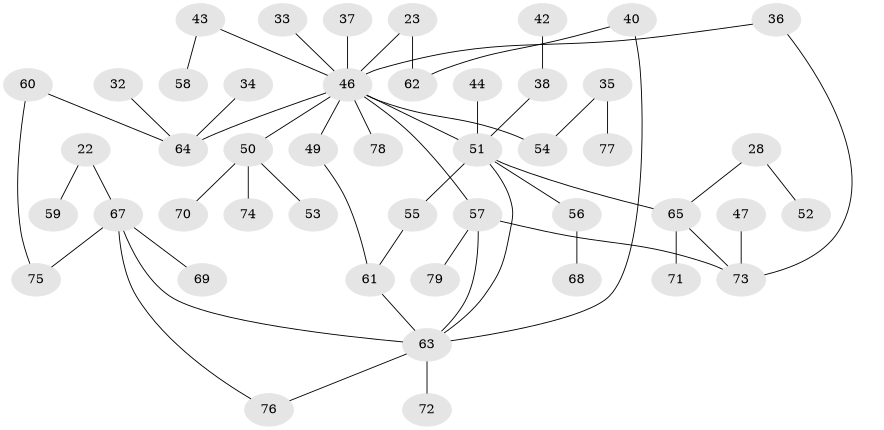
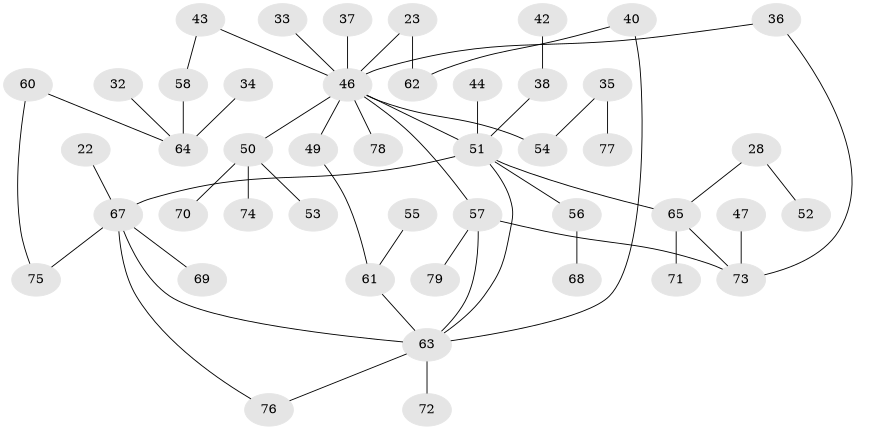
edge "46" -- "64": now "58" -- "64"
edge "51" -- "55": now "51" -- "67"
node "59": removed
